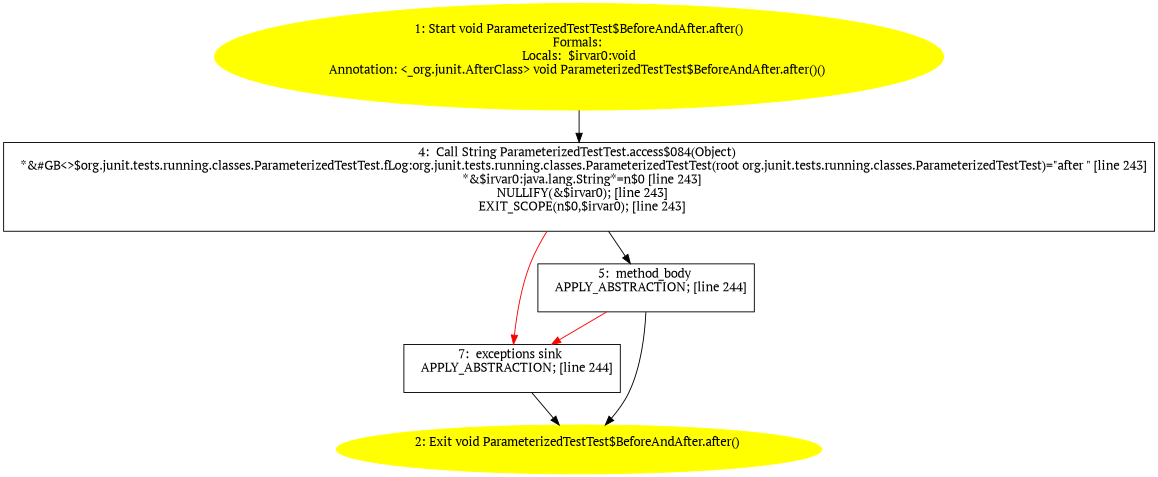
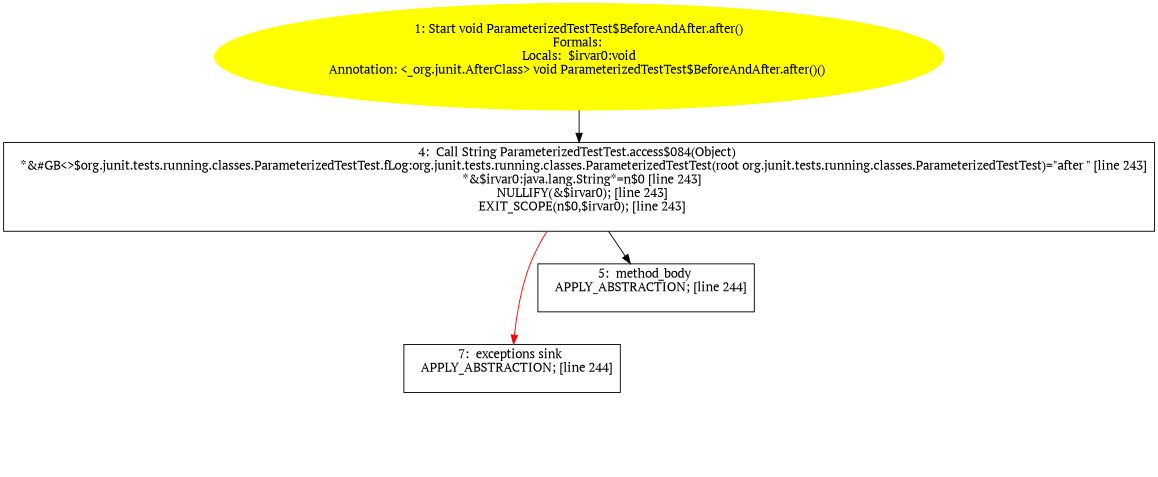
edge "5:  method_body APPLY_ABSTRACTION; [line 244]" -> "7:  exceptions sink APPLY_ABSTRACTION; [line 244]": removed
node "2: Exit void ParameterizedTestTest$BeforeAndAfter.after()": removed
